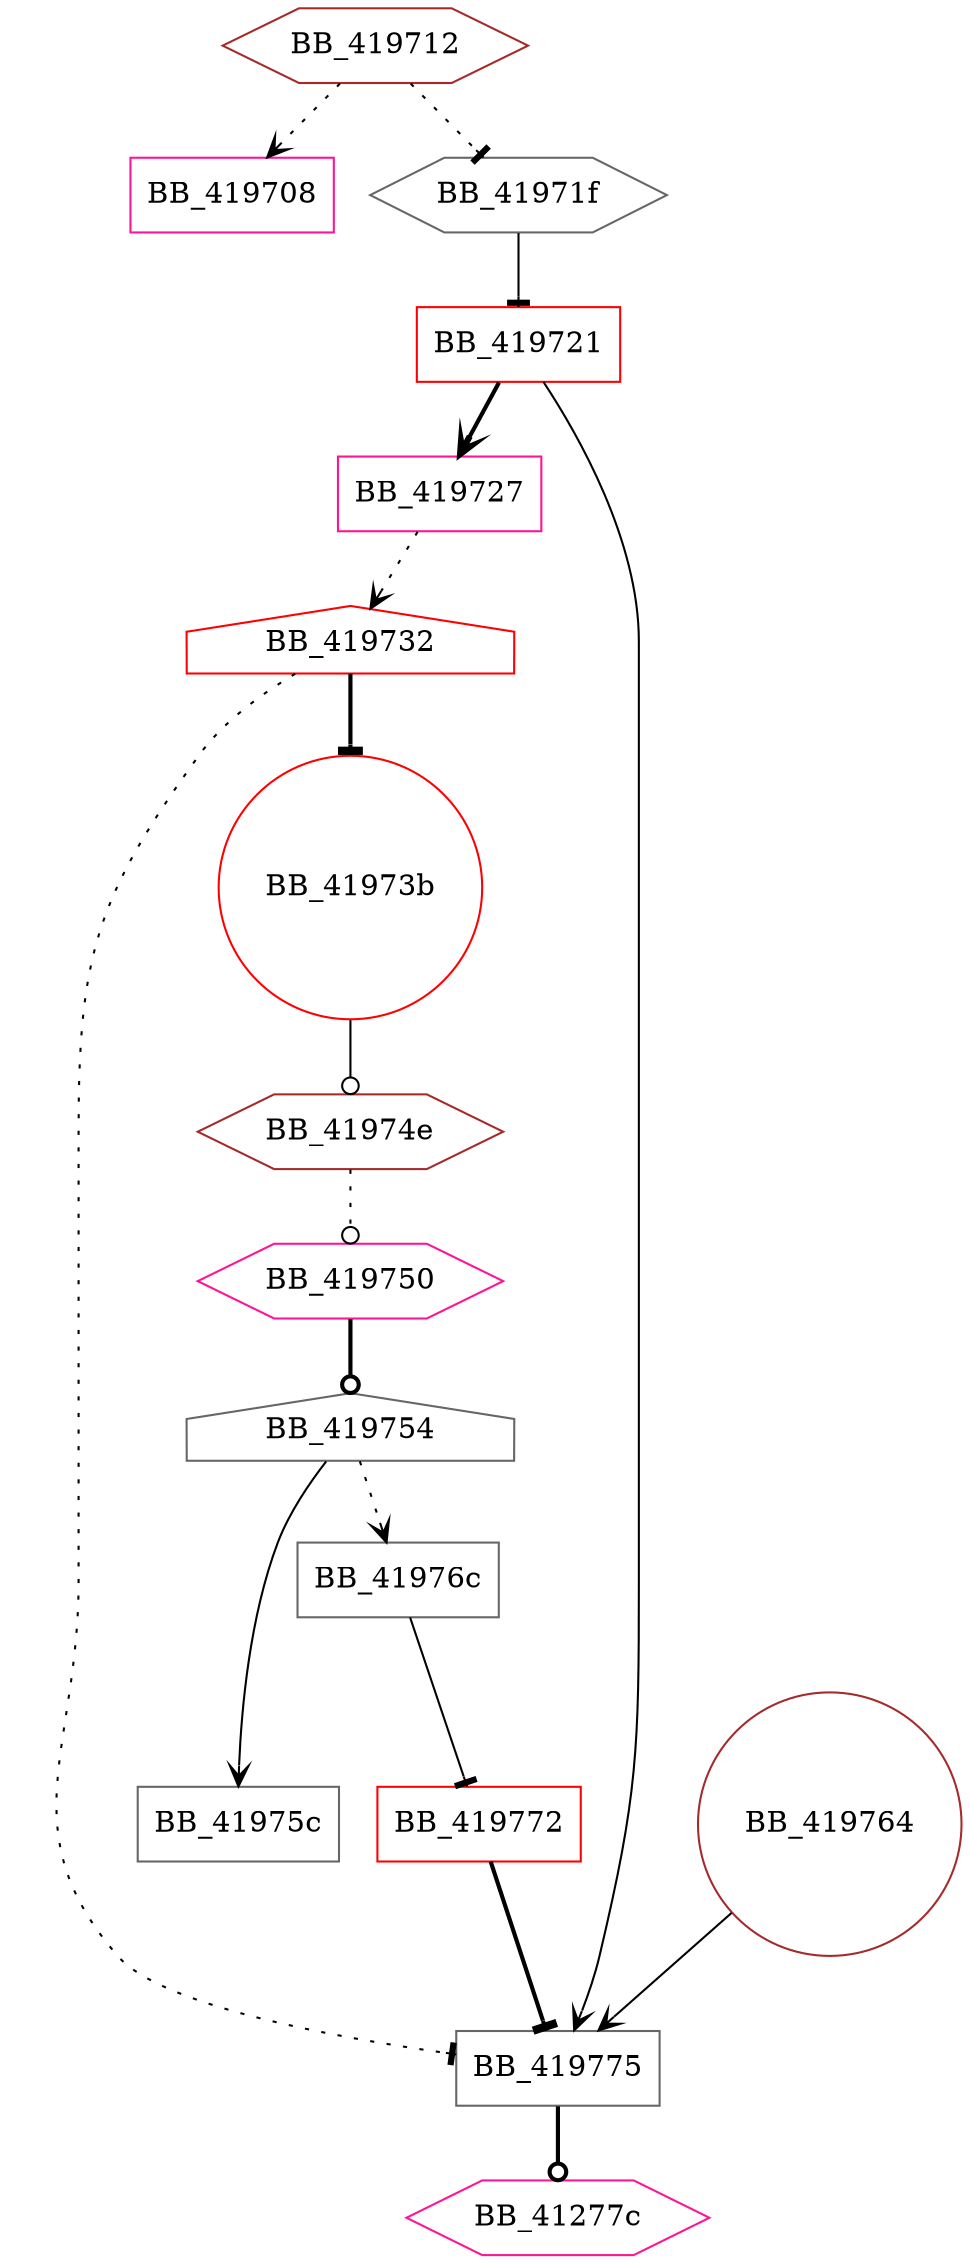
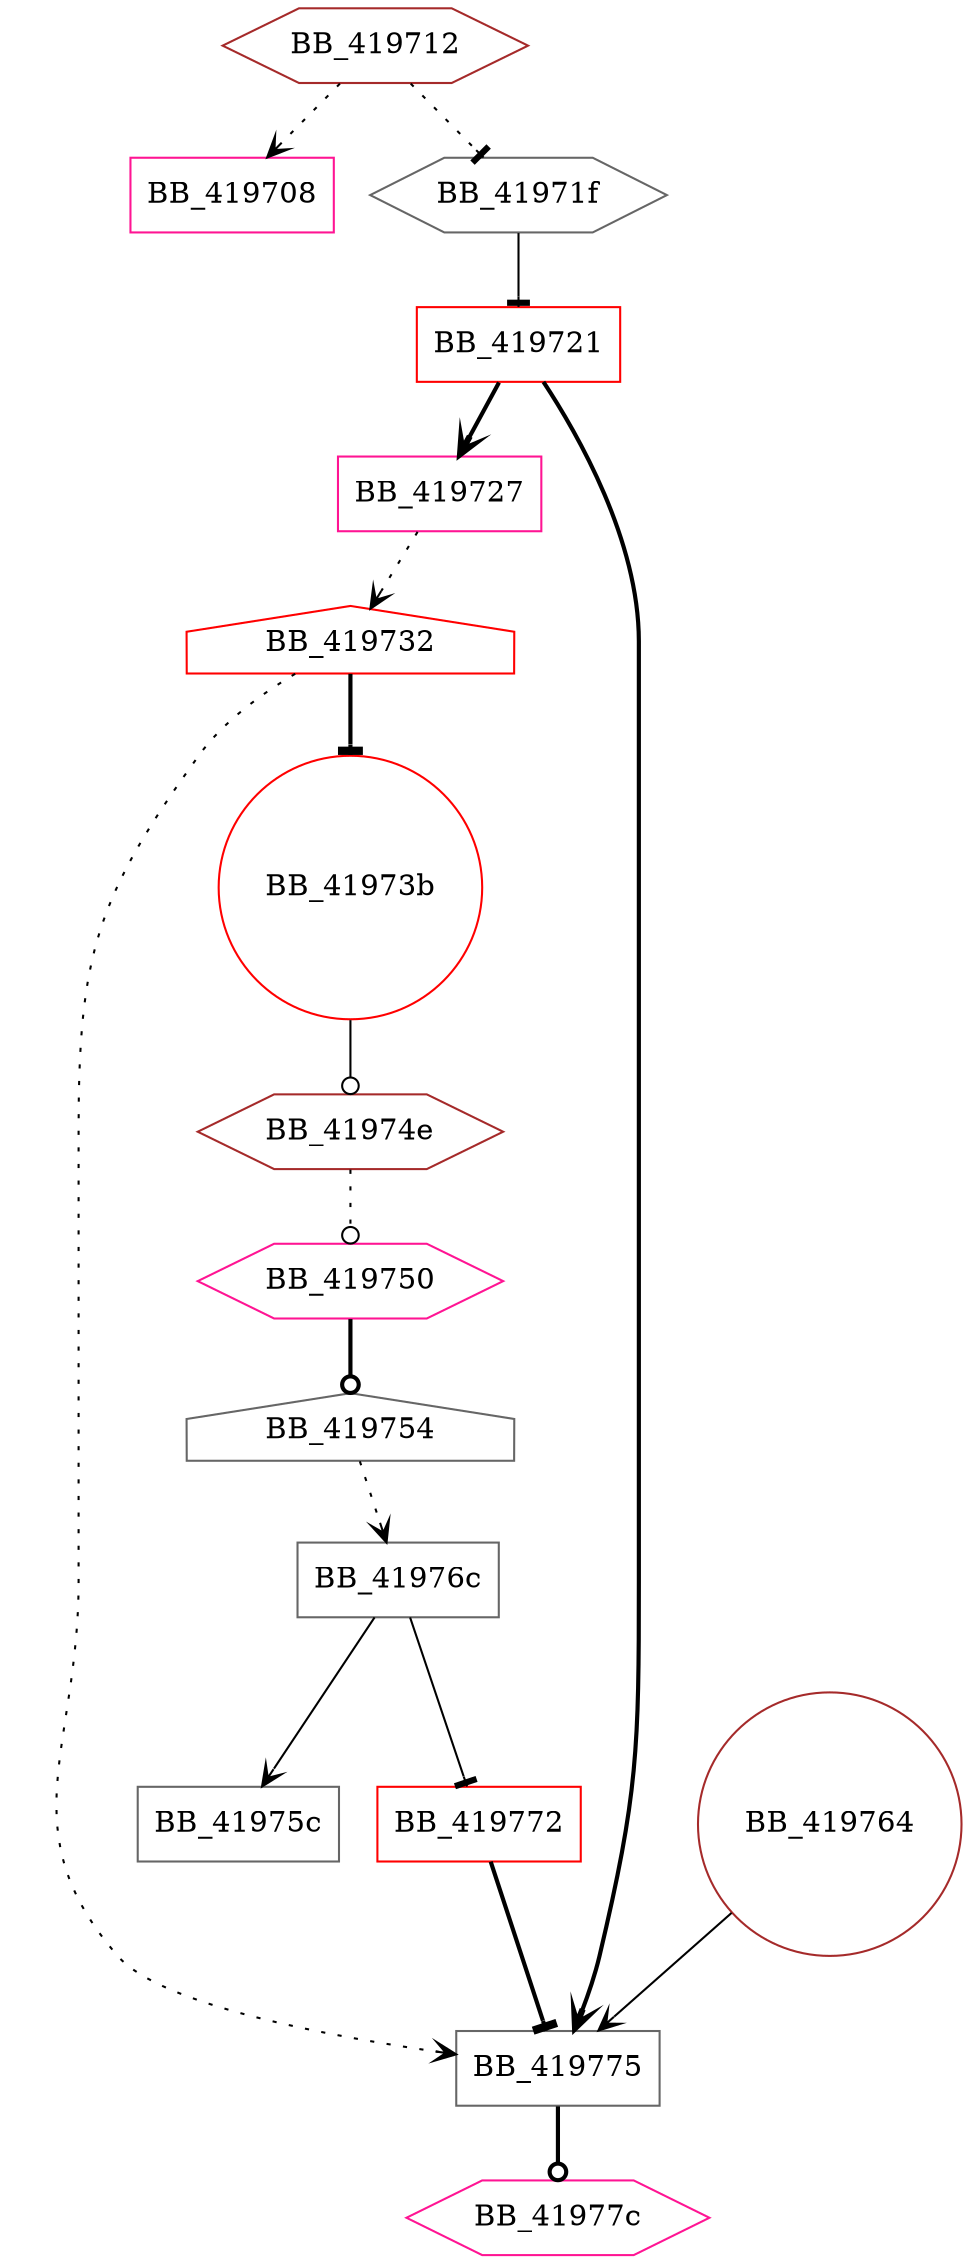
edge "BB_419721" -> "BB_419775": style solid -> bold
edge "BB_419732" -> "BB_419775": arrowhead tee -> vee
edge "BB_419754" -> "BB_41975c": now "BB_41976c" -> "BB_41975c"
node "BB_41277c": label "BB_41277c" -> "BB_41977c"
